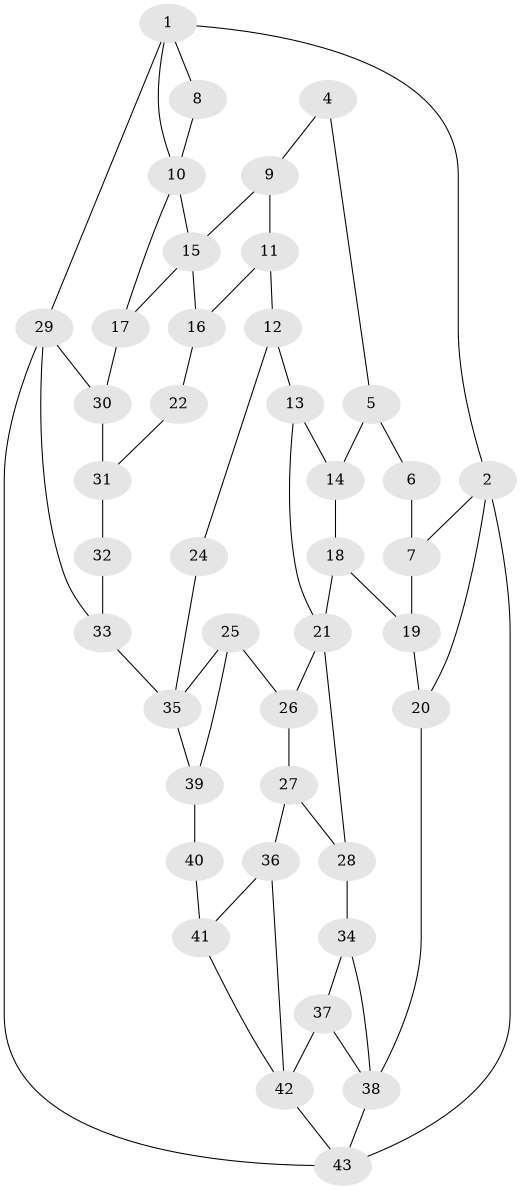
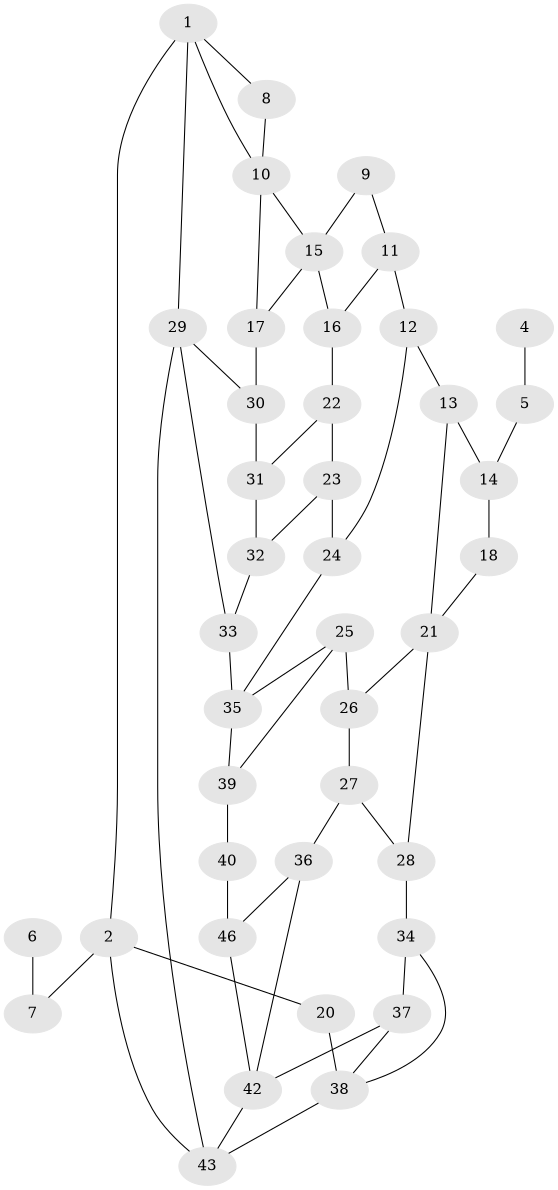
edge "4" -- "9": removed
edge "5" -- "6": removed
node "23": added
node "19": removed
node "41": label "41" -> "46"
